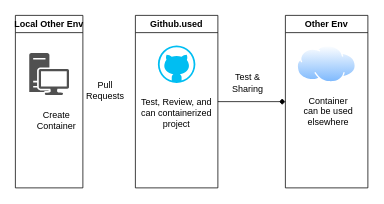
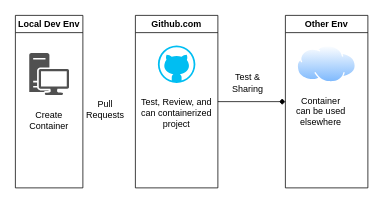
node "Local Other Env": label "Local Other Env" -> "Local Dev Env"
node "Github.used": label "Github.used" -> "Github.com"
node "Pull Requests": moved (105, 90) -> (105, 109)
node "Container can be used elsewhere": moved (329, 111) -> (321, 111)
node "Create Container": moved (57, 120) -> (49, 120)
